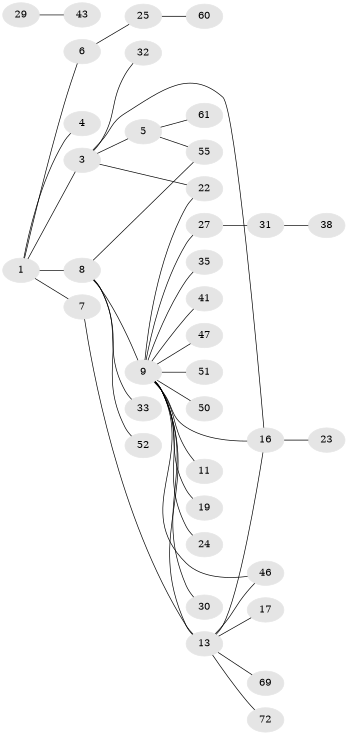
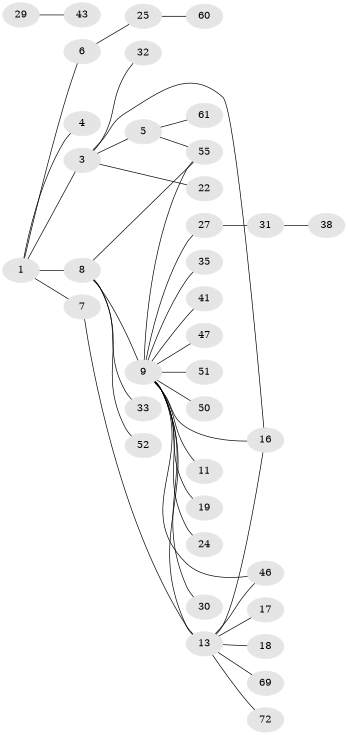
edge "22" -- "9": now "55" -- "9"
node "23": removed
node "18": added
